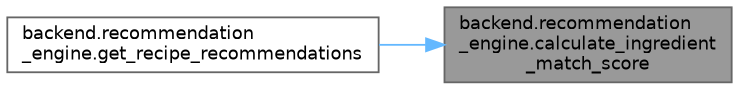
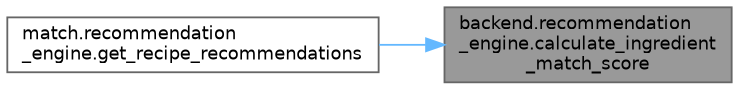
node "backend.recommendation _engine.get_recipe_recommendations": label "backend.recommendation _engine.get_recipe_recommendations" -> "match.recommendation _engine.get_recipe_recommendations"
